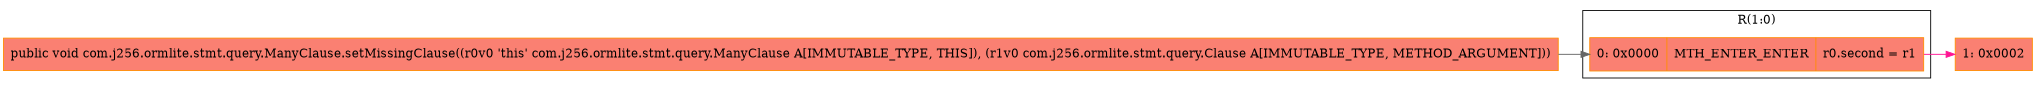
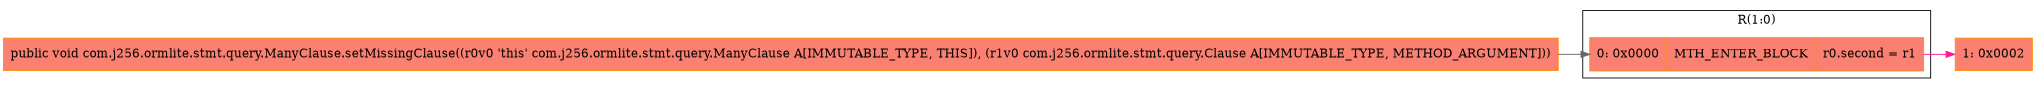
node "0: 0x0000": text "MTH_ENTER_ENTER" -> "MTH_ENTER_BLOCK"
